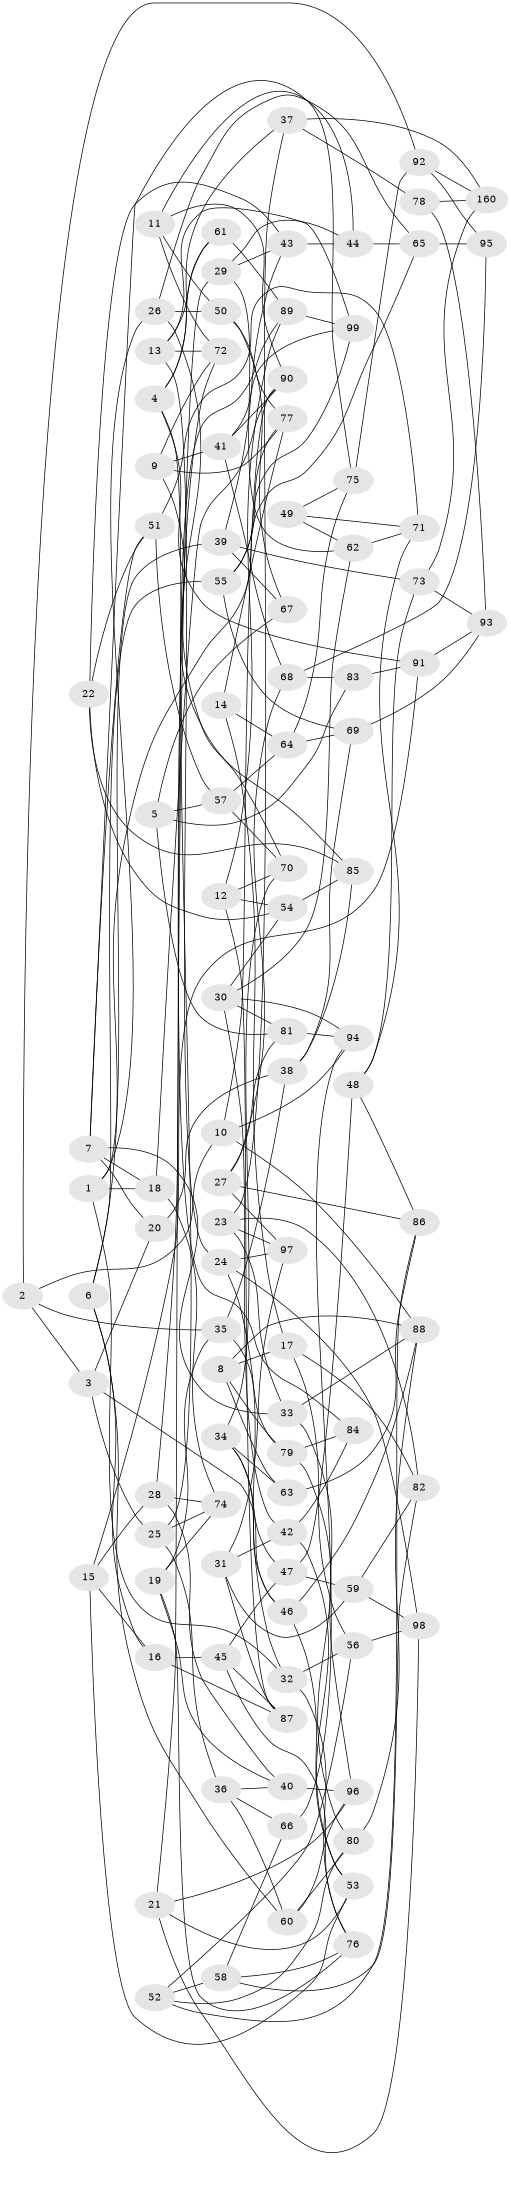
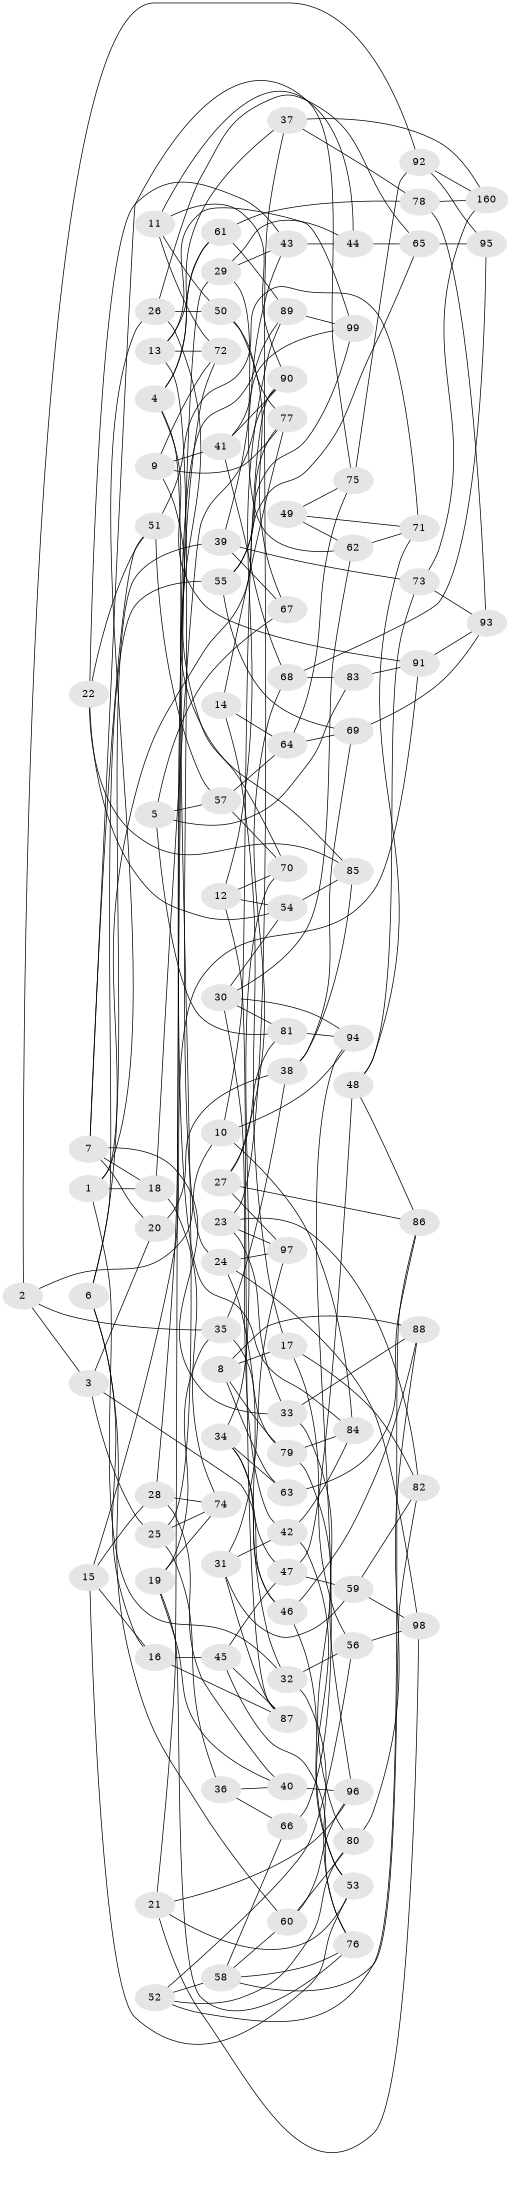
edge "78" -- "61": added
edge "10" -- "88": now "10" -- "84"
edge "36" -- "60": now "58" -- "60"
